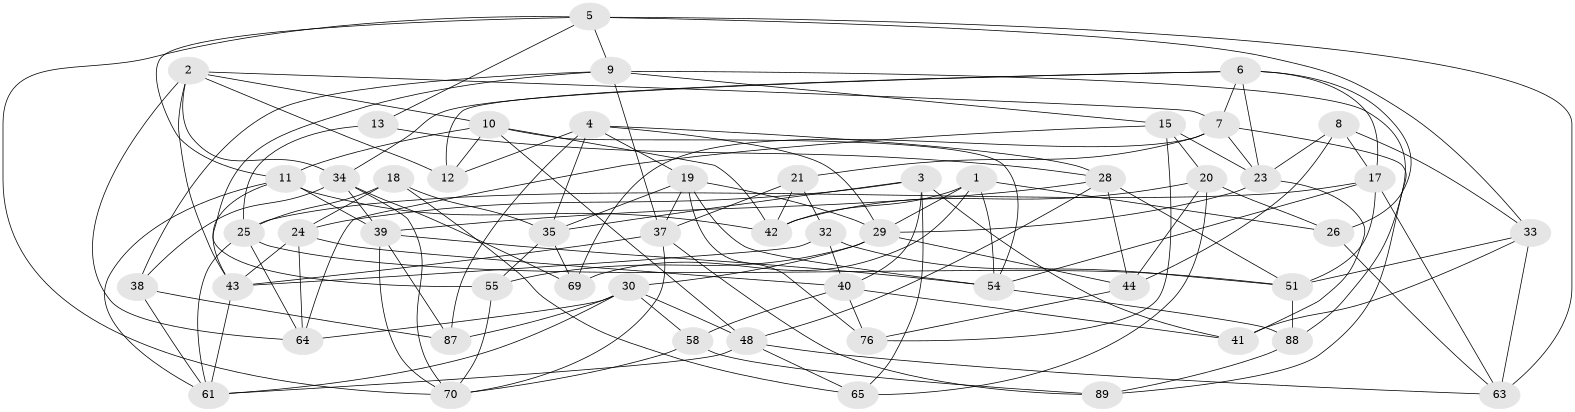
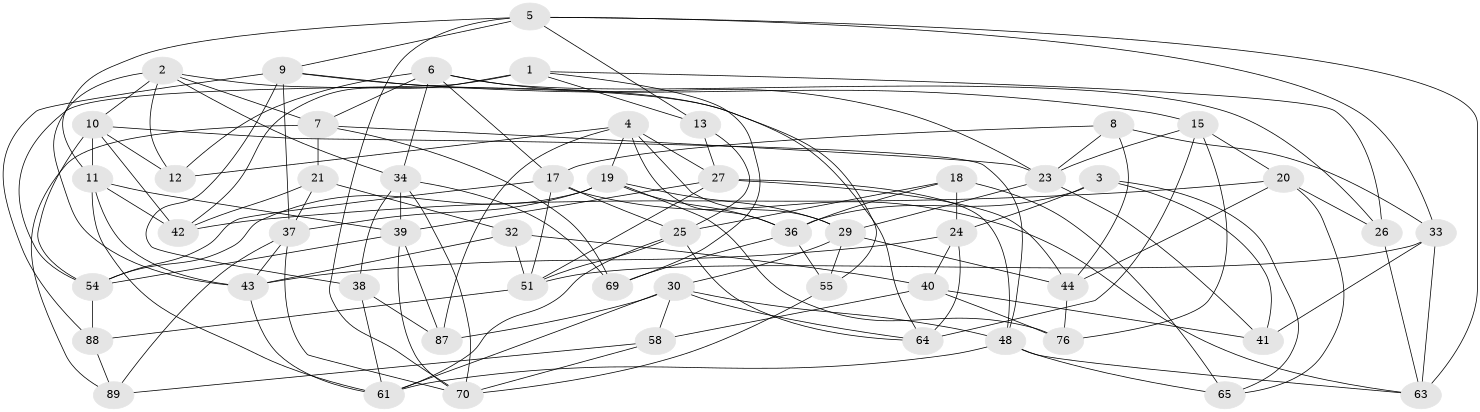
node "28": label "28" -> "27"
edge "1" -- "29": now "1" -- "13"
node "35": label "35" -> "36"
edge "3" -- "40": removed
